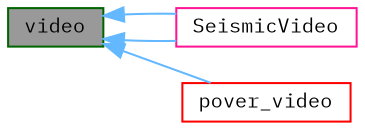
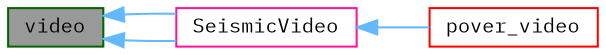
edge "pover_video" -> "video": now "pover_video" -> "SeismicVideo"
